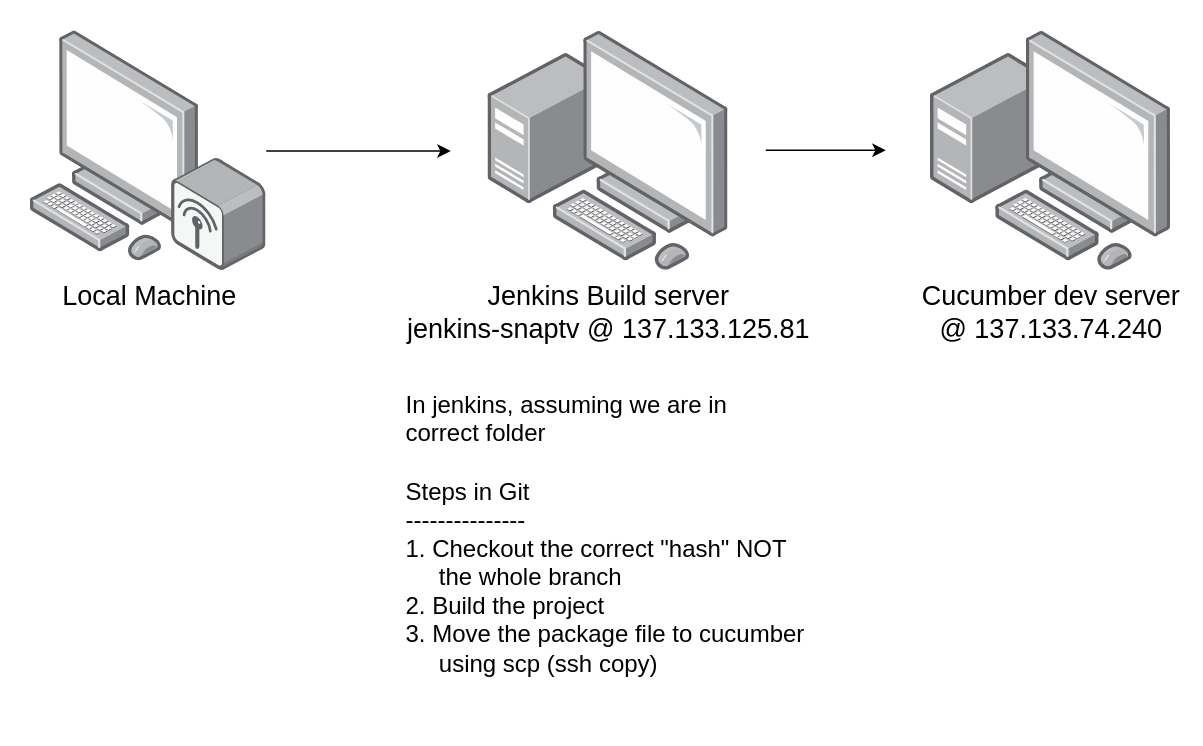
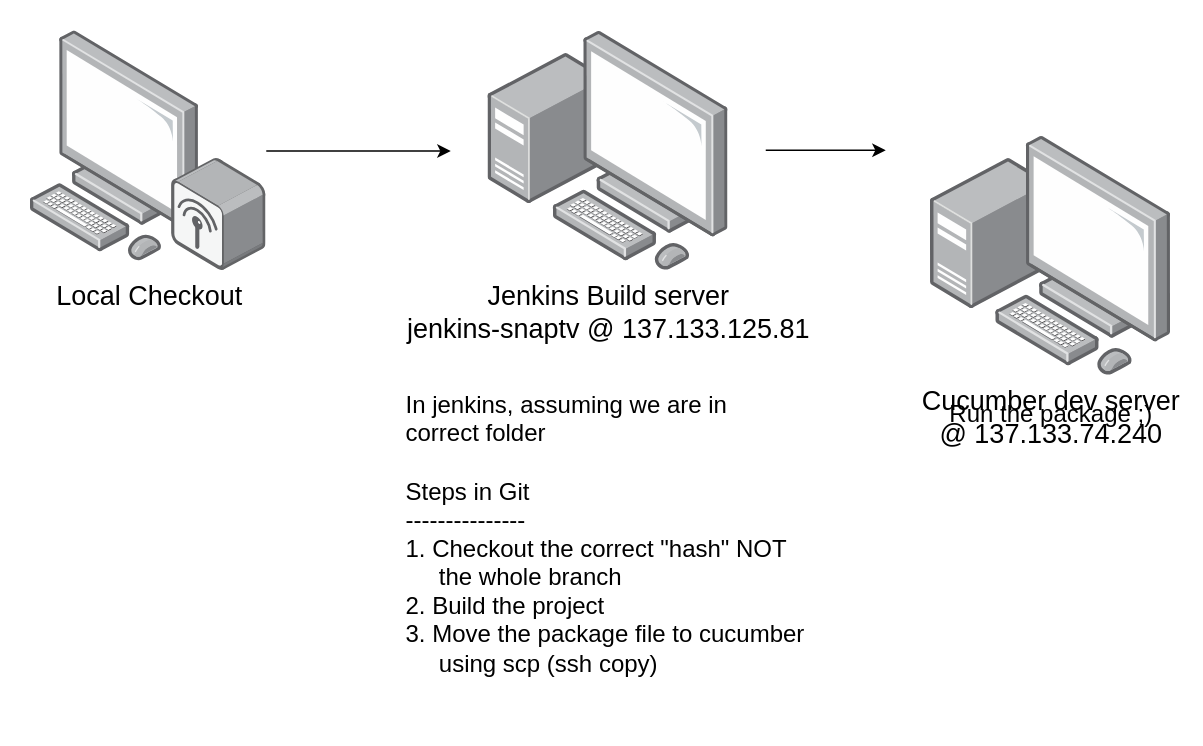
node "Cucumber dev server @ 137.133.74.240": moved (1051, 151) -> (1051, 256)
node "Local Machine": label "Local Machine" -> "Local Checkout"
node "Run the package ;)": added
